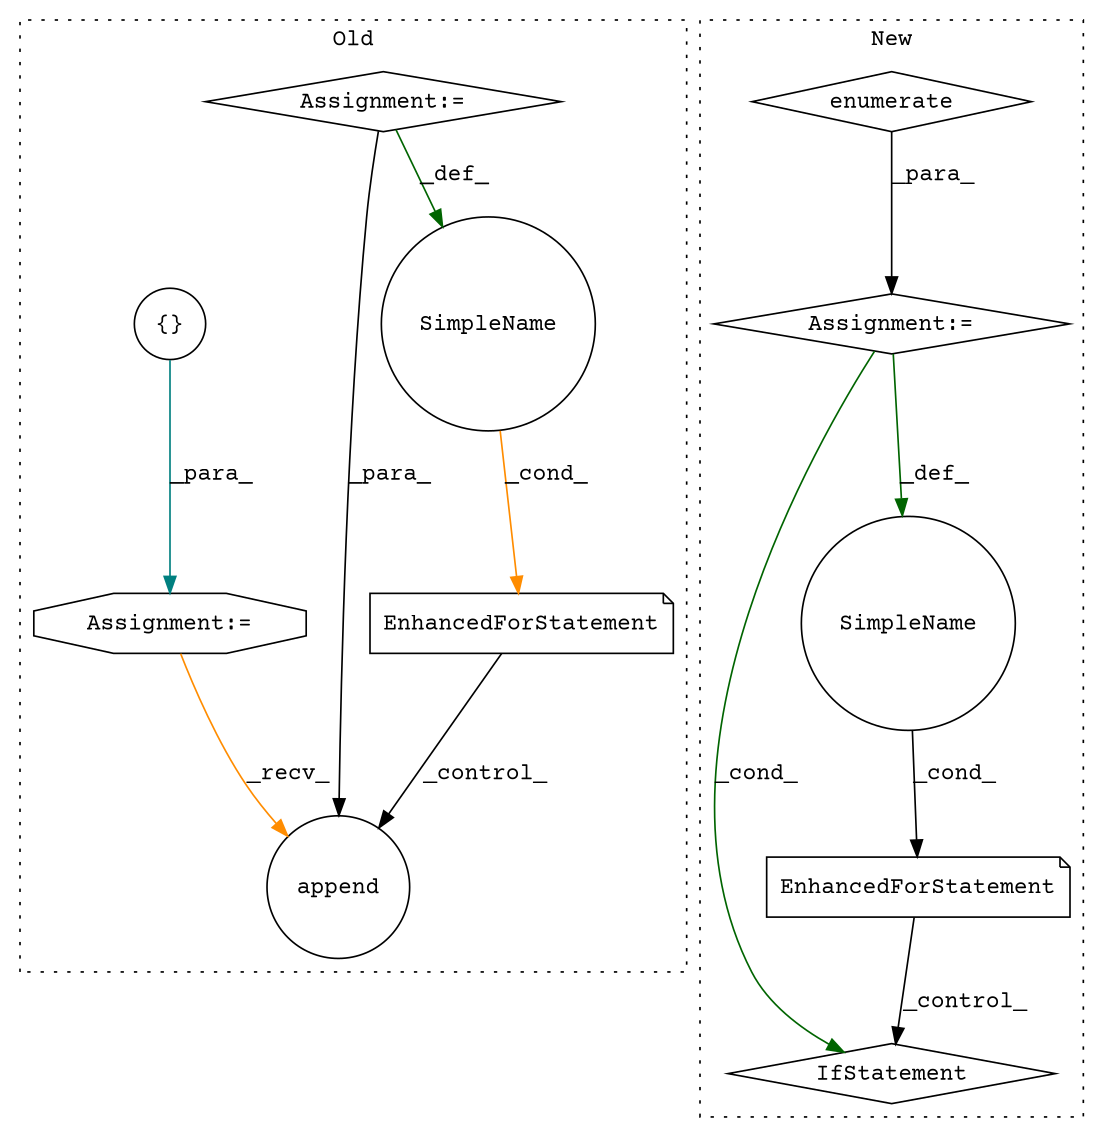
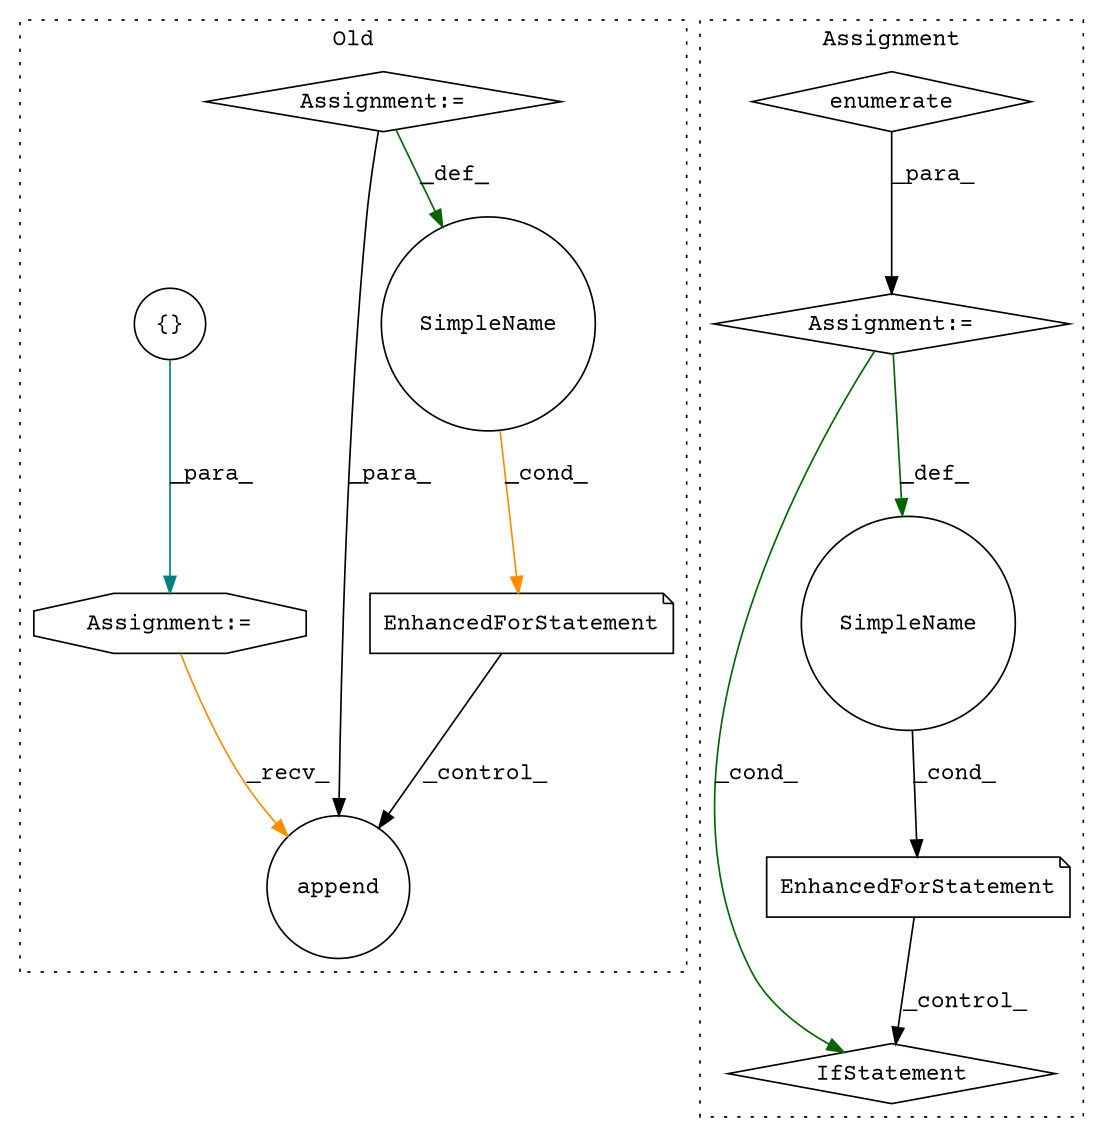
cluster "New": label "New" -> "Assignment"
